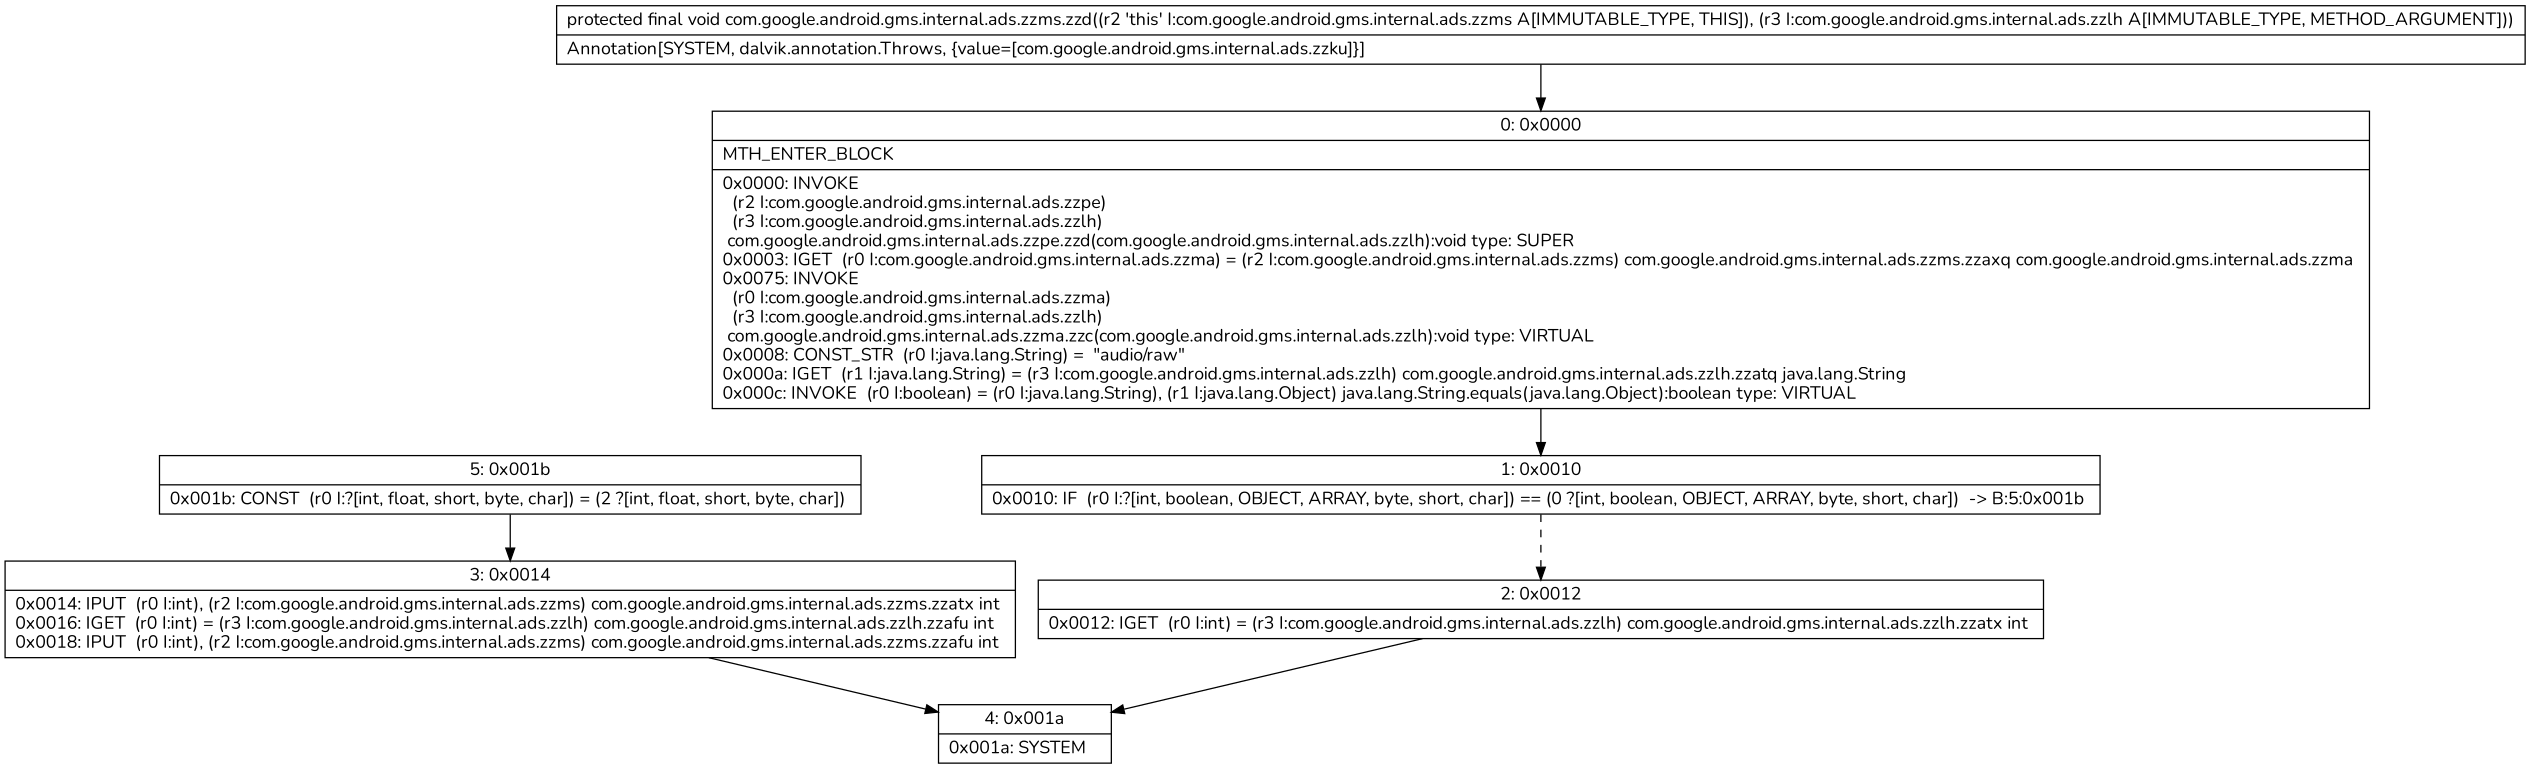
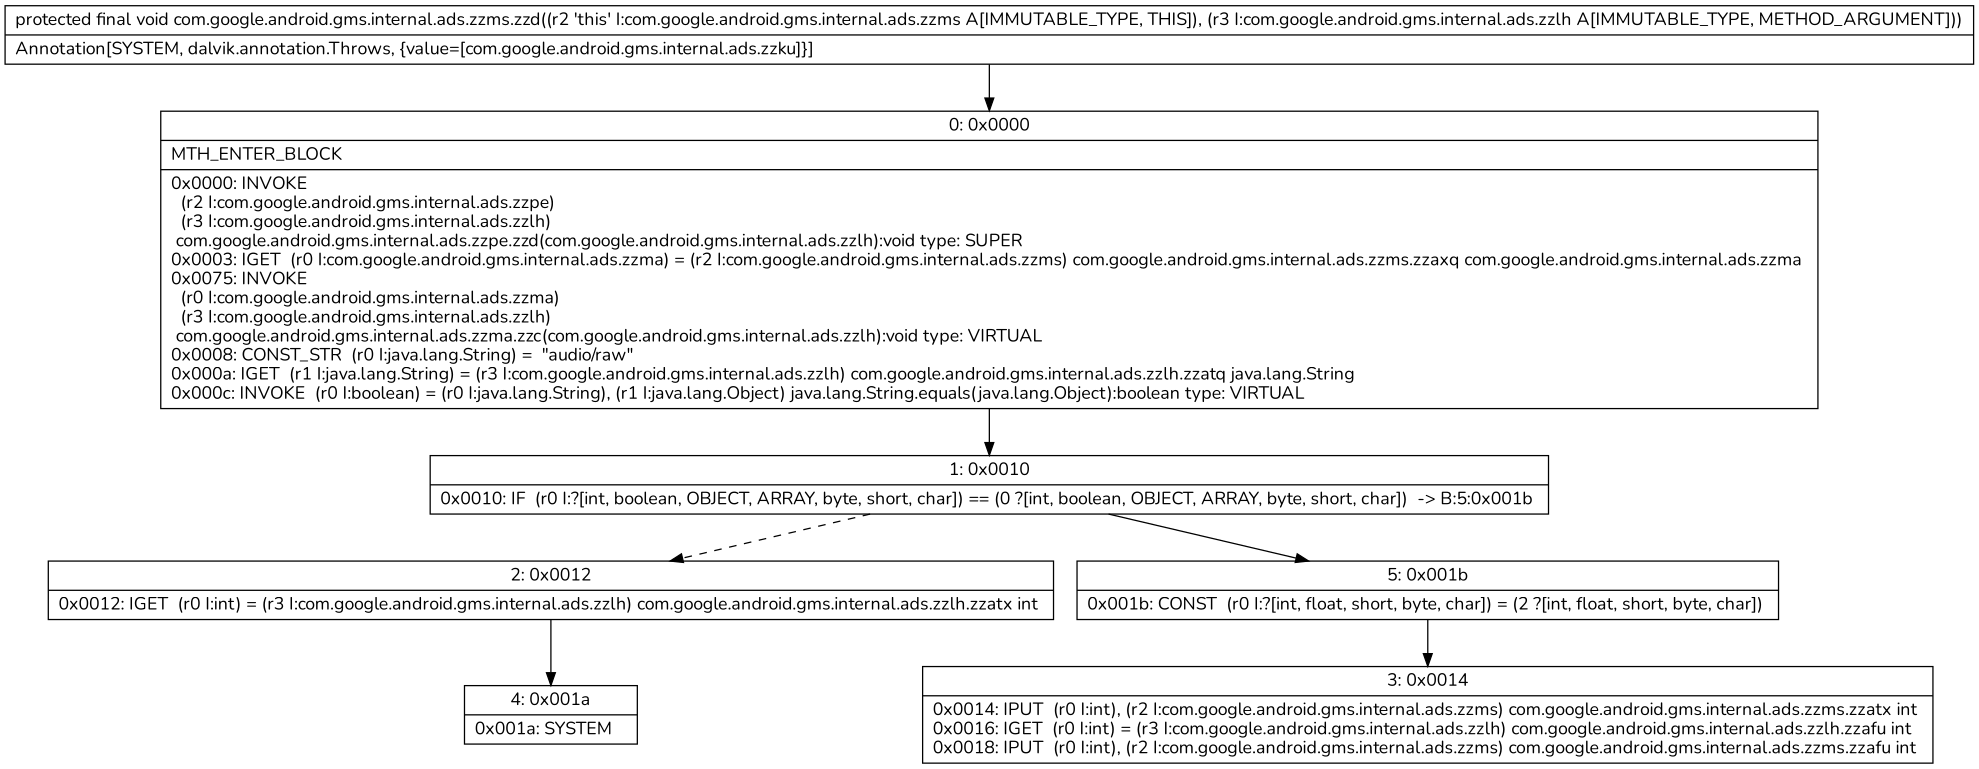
edge "1: 0x0010" -> "5: 0x001b": added
edge "3: 0x0014" -> "4: 0x001a": removed
